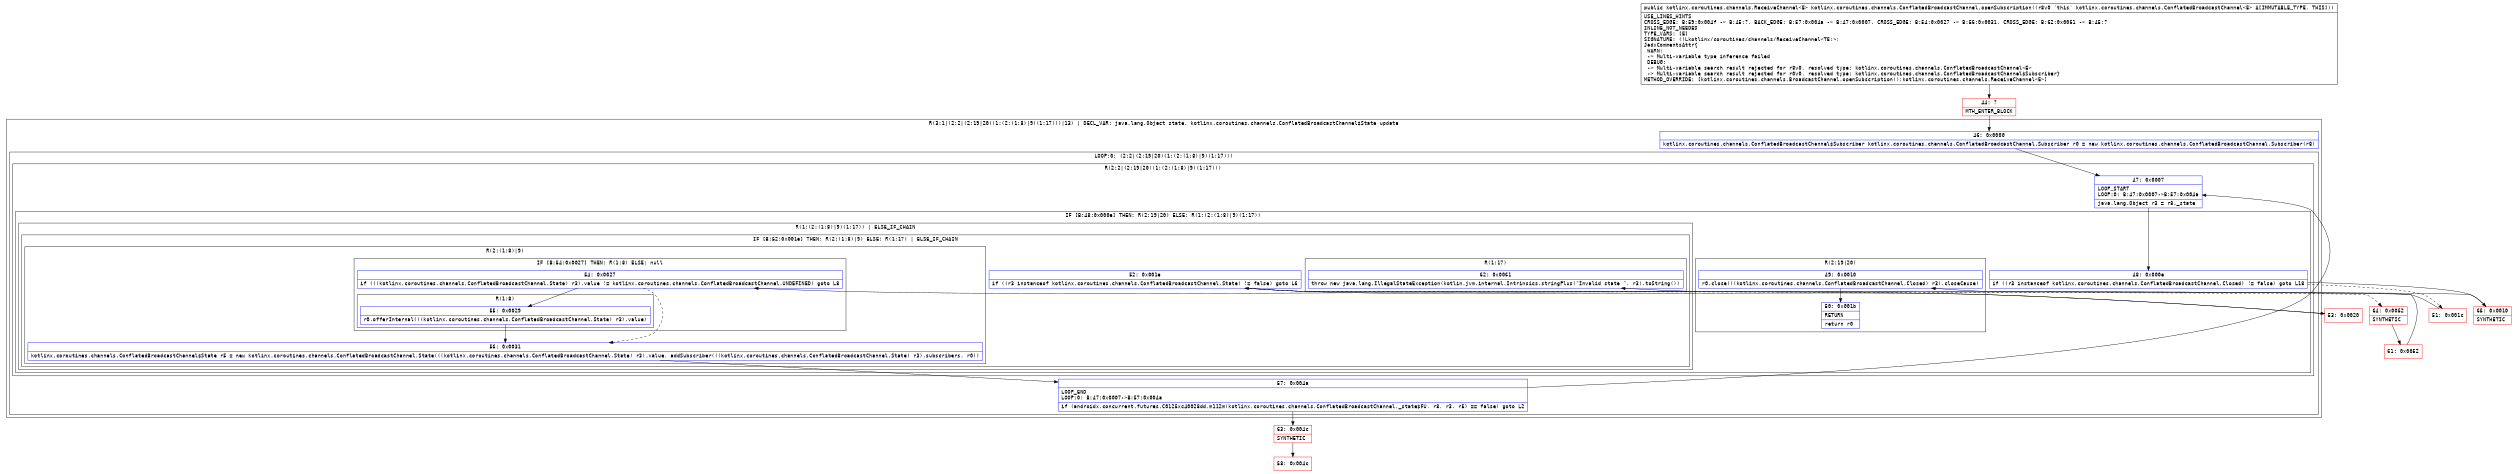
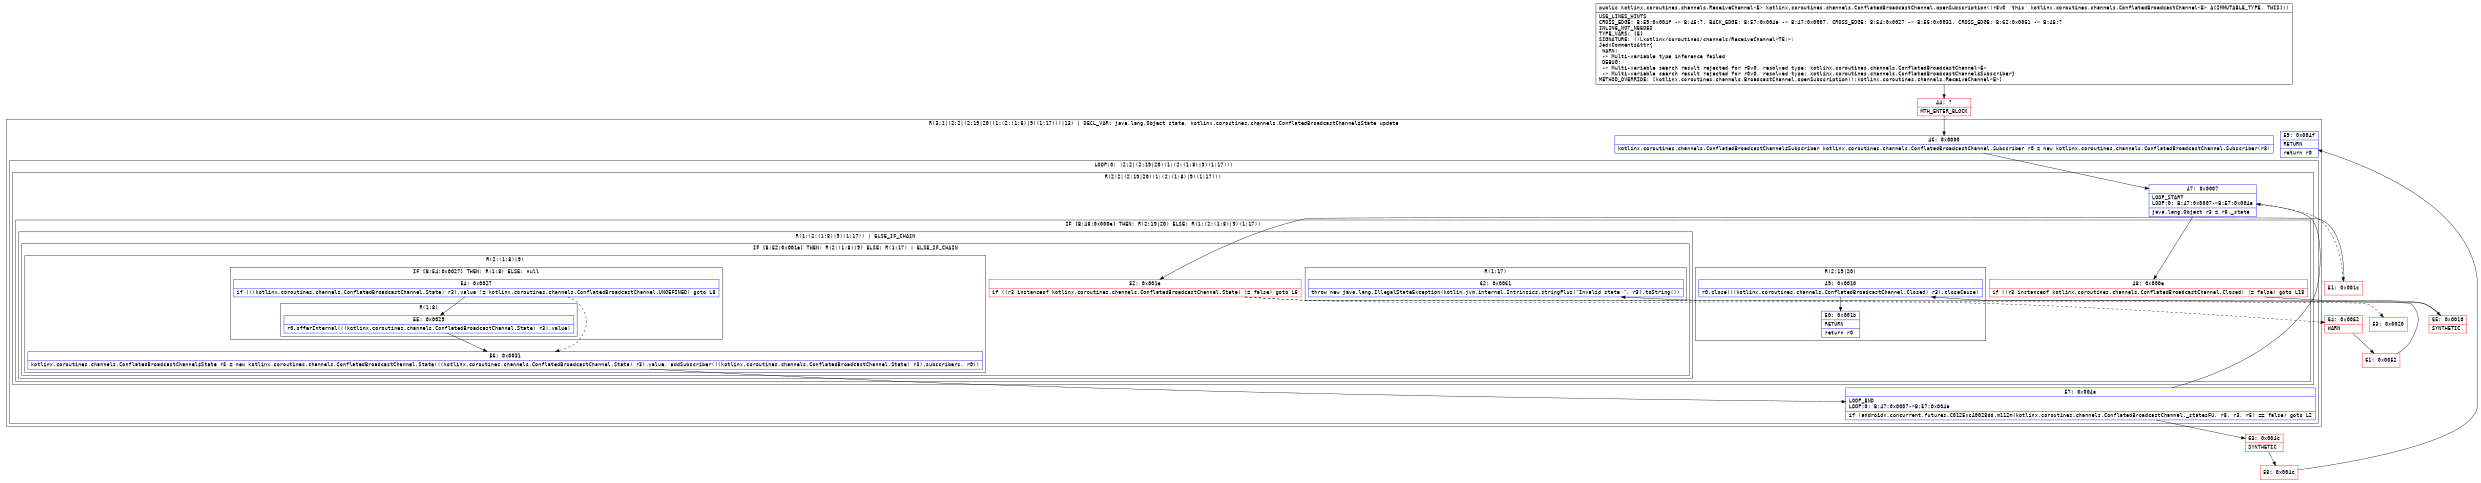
node "59: 0x004f": added
node "52: 0x001e": color blue -> red
node "48: 0x000e": color blue -> red
edge "48: 0x000e" -> "51: 0x001c": now "47: 0x0007" -> "51: 0x001c"
edge "53: 0x0020" -> "54: 0x0027": removed
edge "52: 0x001e" -> "53: 0x0020": style solid -> dashed
node "64: 0x0052": text "SYNTHETIC" -> "WARN"
